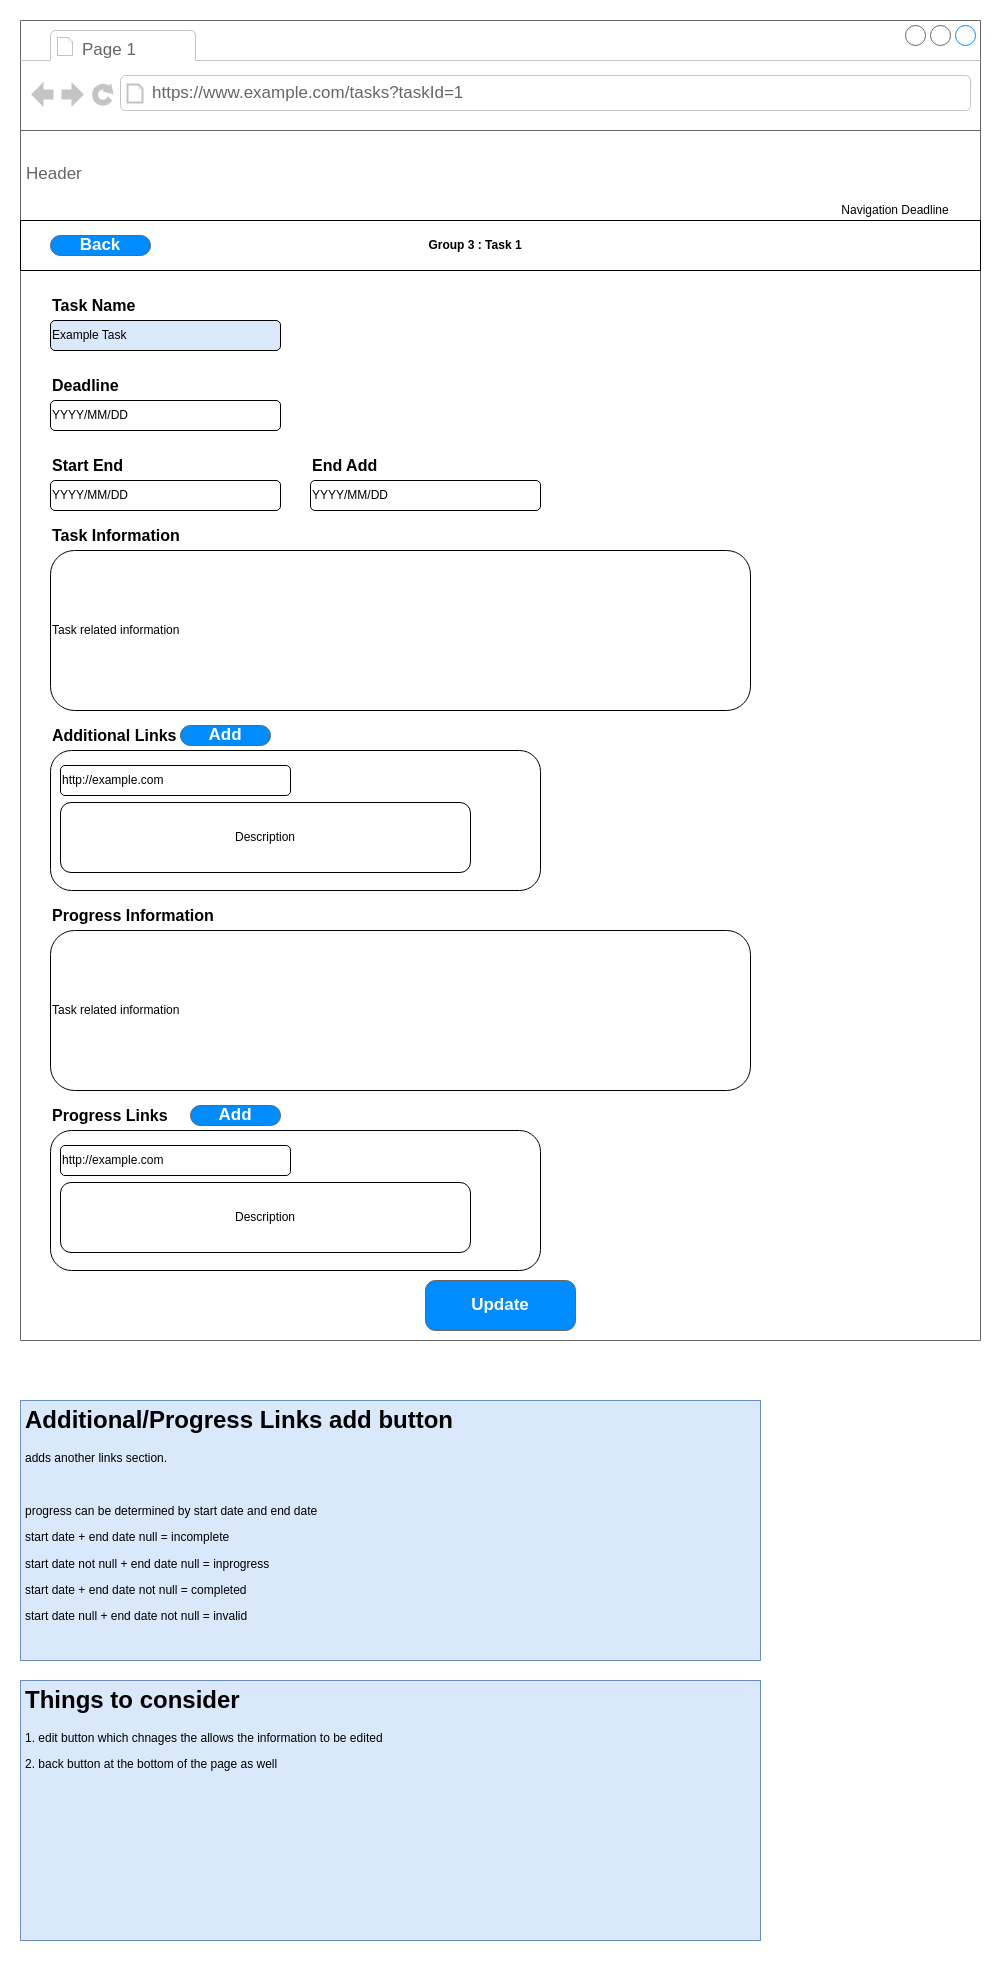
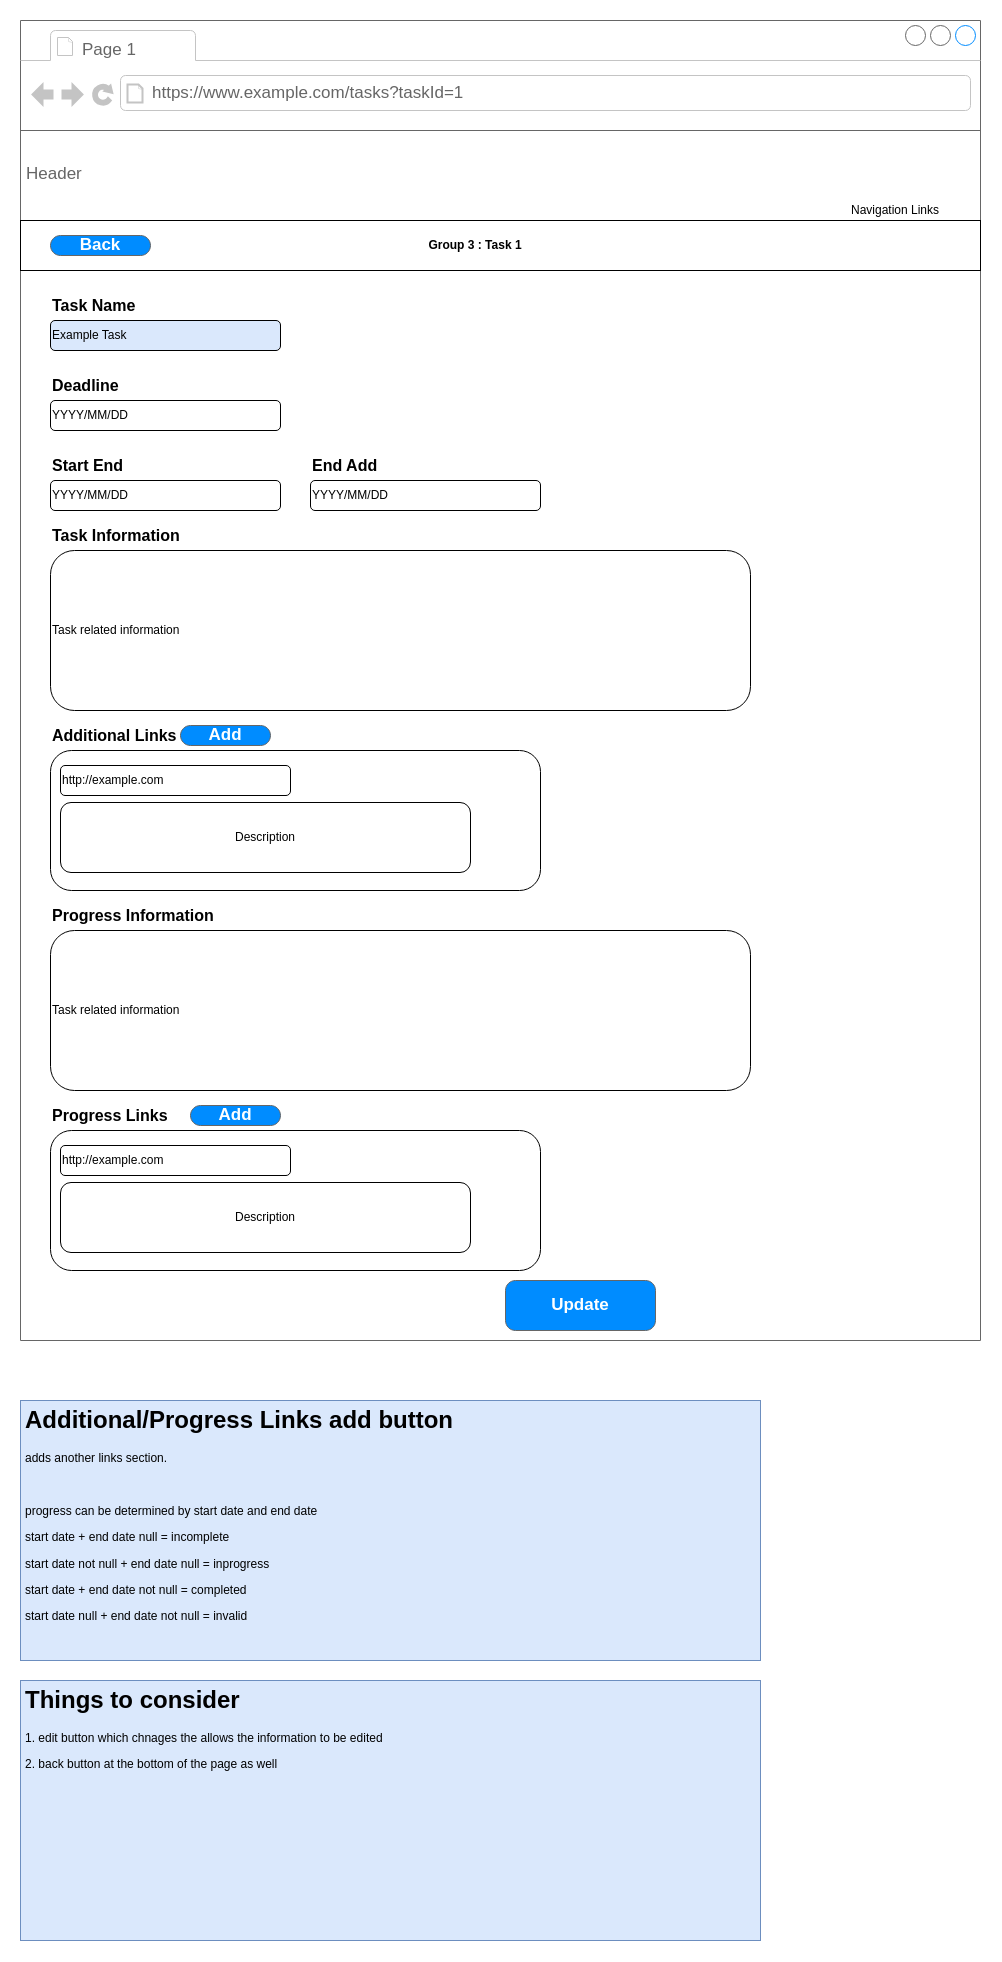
node "Navigation Deadline": label "Navigation Deadline" -> "Navigation Links"
node "Update": moved (501, 1306) -> (581, 1306)
